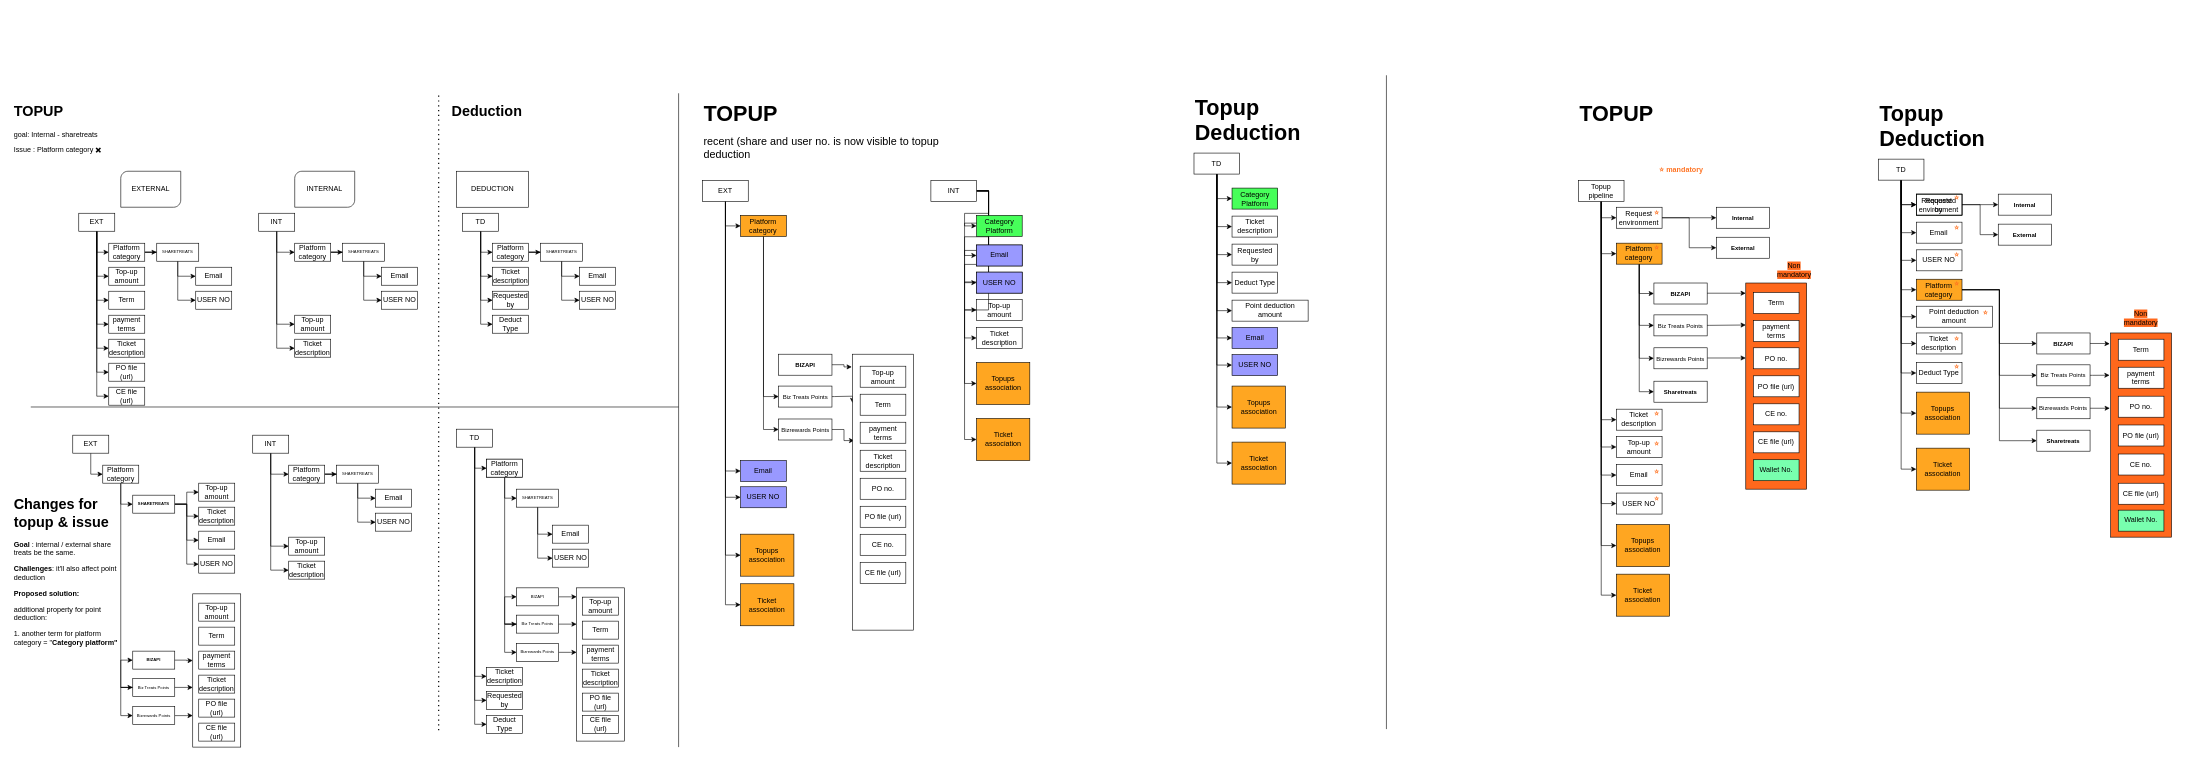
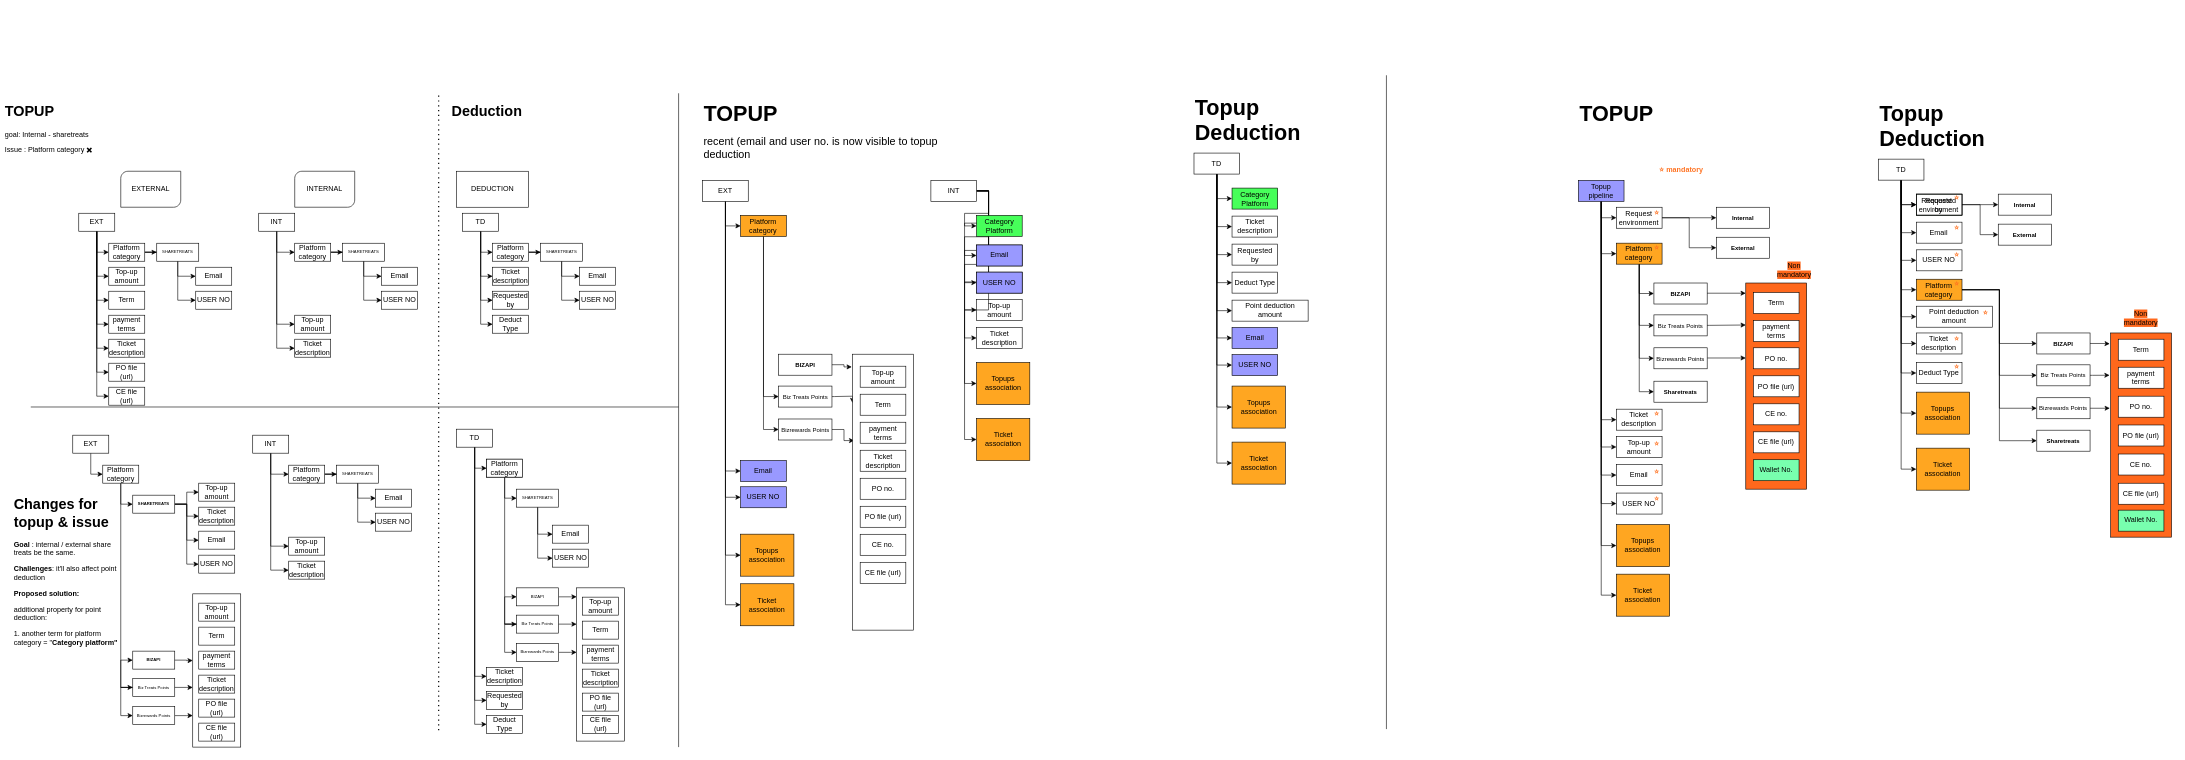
node "TOPUPrecent (share and user no. is now visible to topup deduction": label "TOPUPrecent (share and user no. is now visible to topup deduction" -> "TOPUPrecent (email and user no. is now visible to topup deduction"
node "TOPUPgoal: Internal - sharetreats Issue : Platform category ✖️": moved (66, 135) -> (57, 135)
node "Topup pipeline": fillcolor #ffffff -> #9999ff
